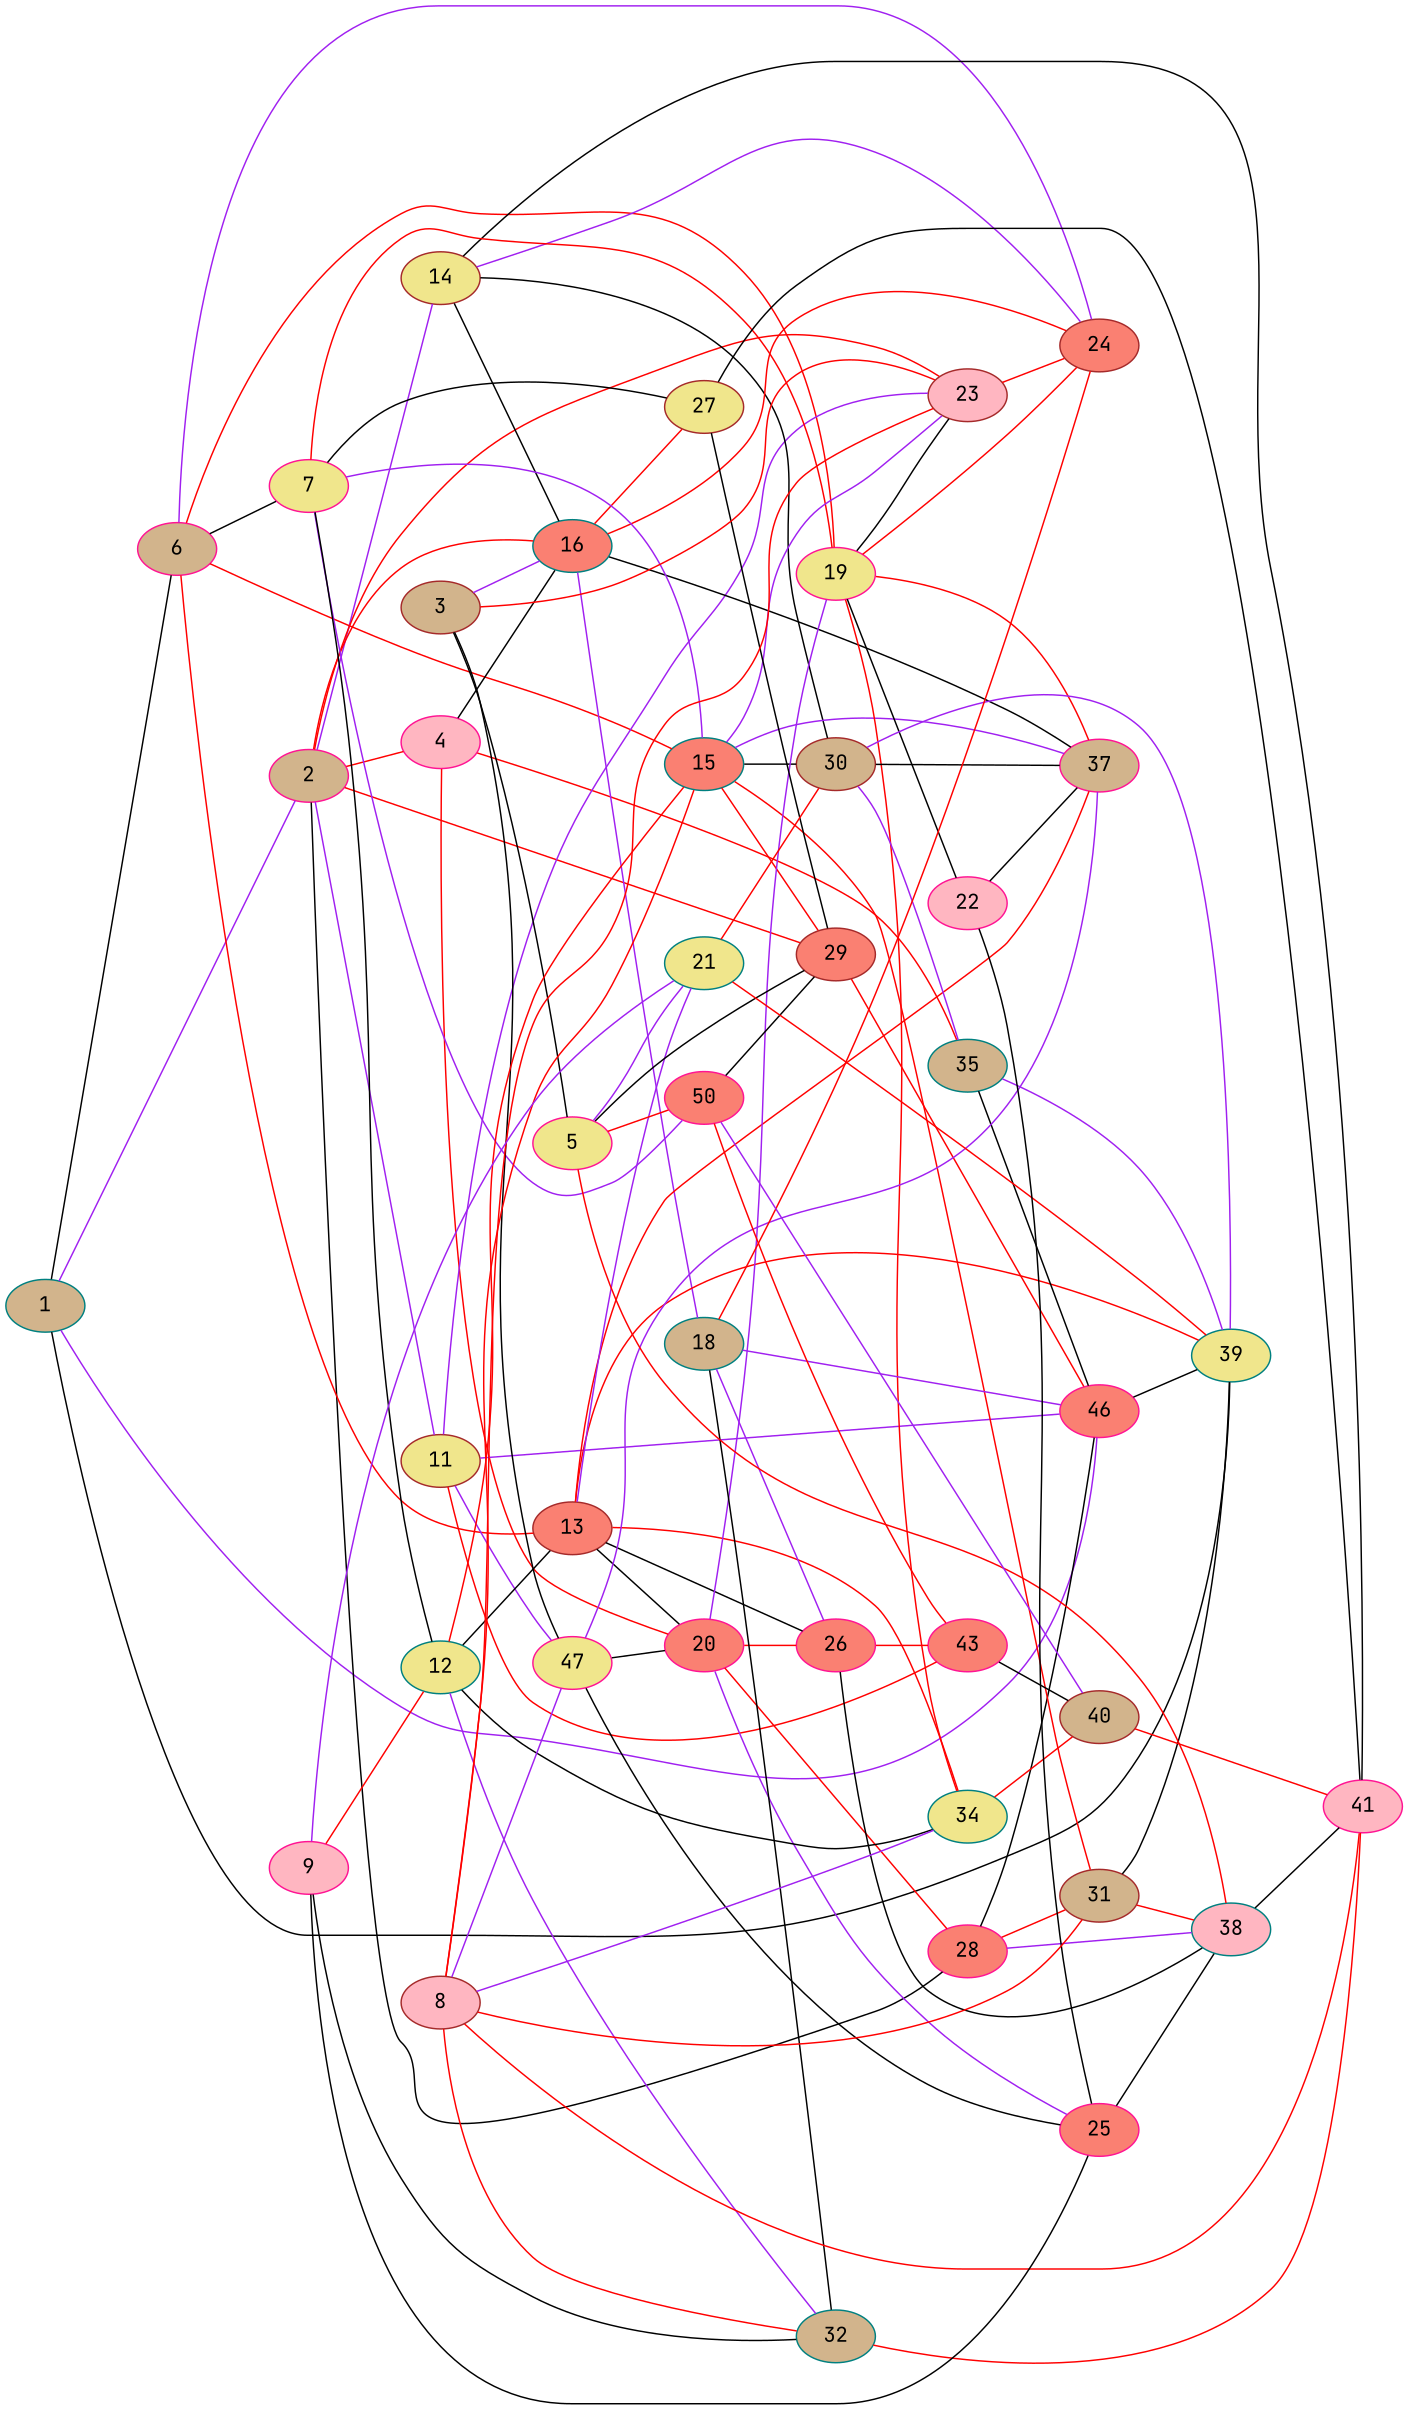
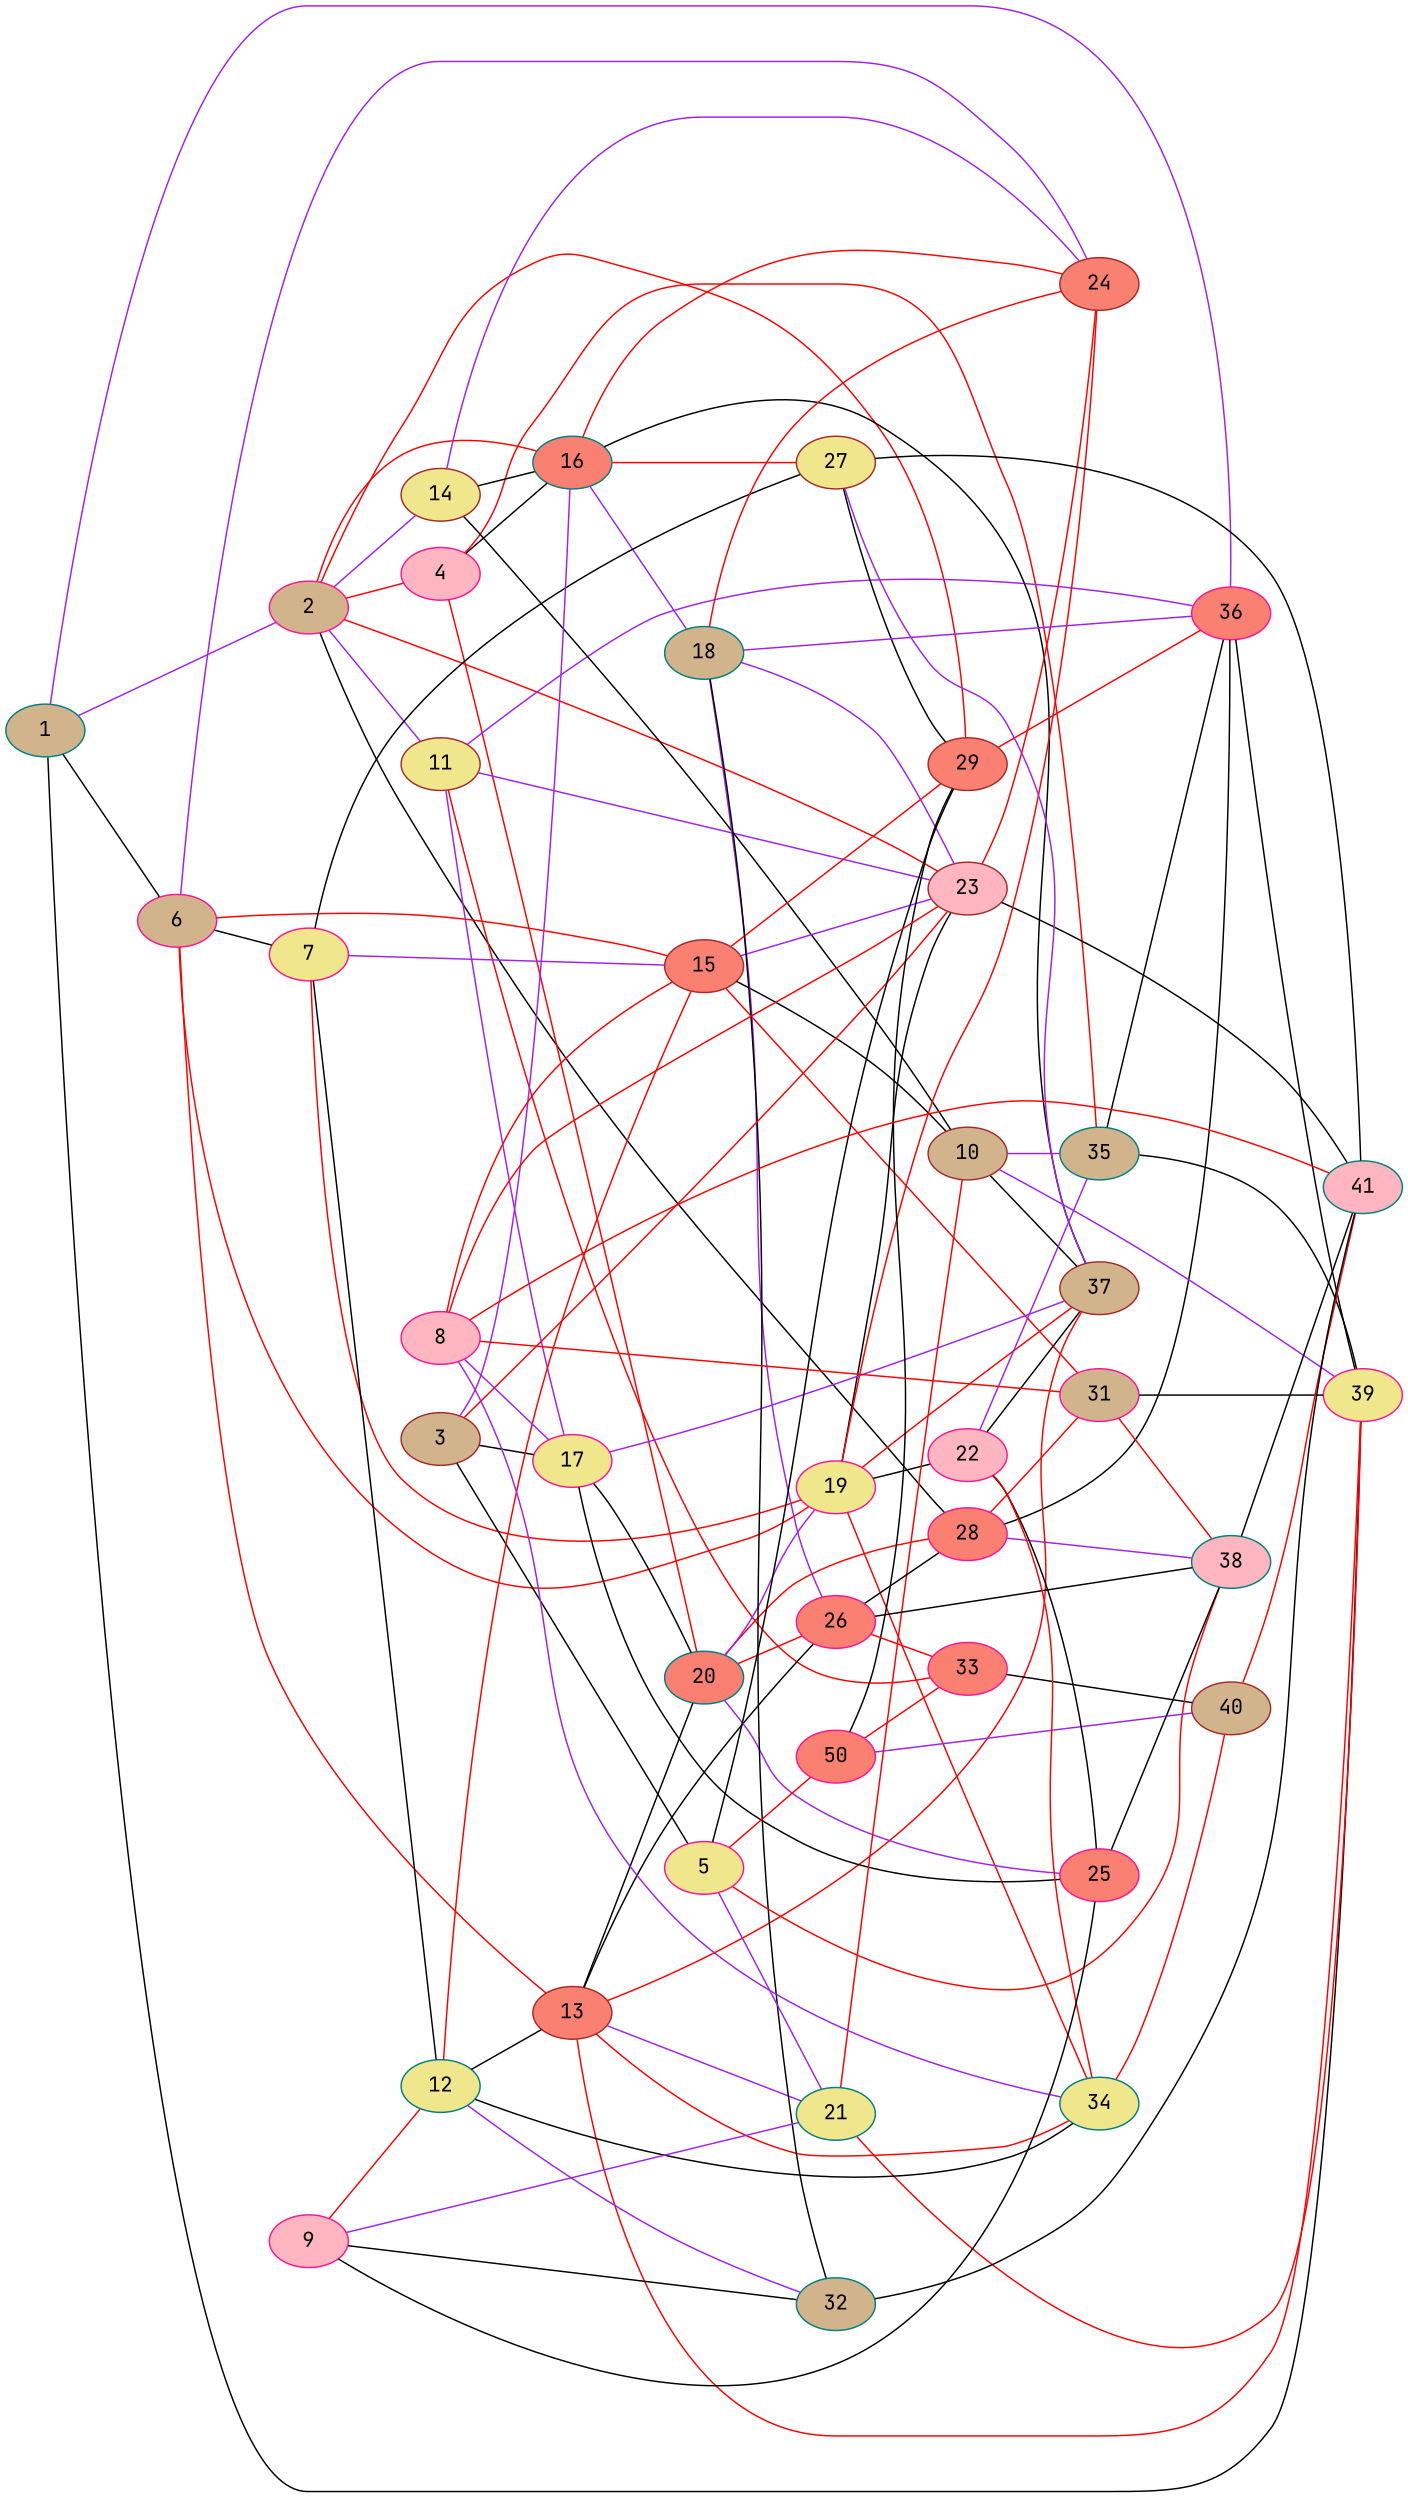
edge "14" -- "41": now "23" -- "41"
edge "15" -- "37": now "27" -- "37"
edge "18" -- "23": added
node "15": color teal -> brown
node "30": label "30" -> "10"
node "37": color deeppink -> brown
edge "7" -- "50": removed
edge "35" -- "39": color purple -> black
edge "35" -- "22": added
node "39": color teal -> deeppink
node "46": label "46" -> "36"
edge "28" -- "26": added
node "20": color deeppink -> teal
node "43": label "43" -> "33"
node "47": label "47" -> "17"
edge "22" -- "34": added
node "41": color deeppink -> teal
node "31": color brown -> deeppink
node "8": color brown -> deeppink
edge "8" -- "32": removed
edge "41" -- "32": color red -> black
